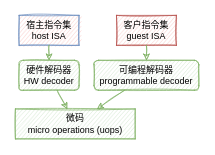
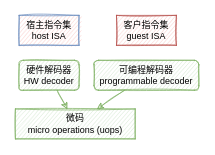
edge "宿主指令集 host ISA" -> "硬件解码器HW decoder": removed
edge "客户指令集 guest ISA" -> "可编程解码器programmable decoder": removed
